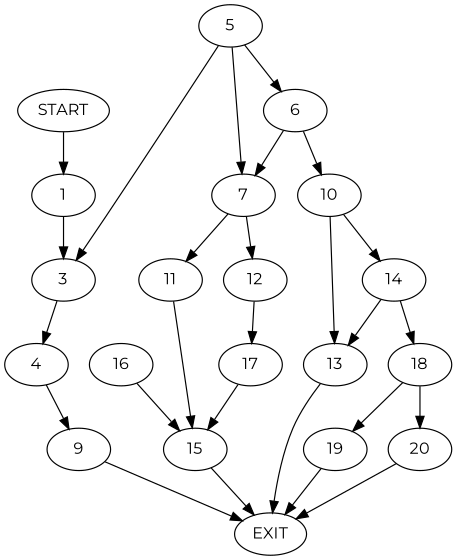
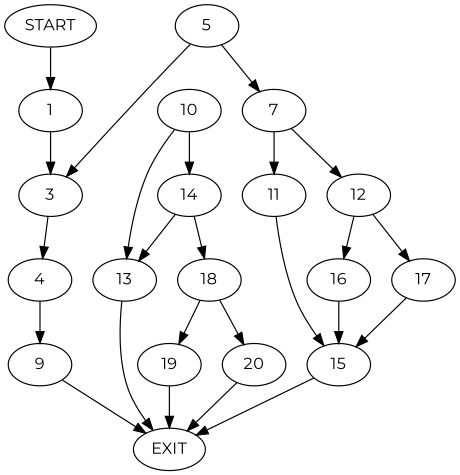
node "6": removed
edge "12" -> "16": added
